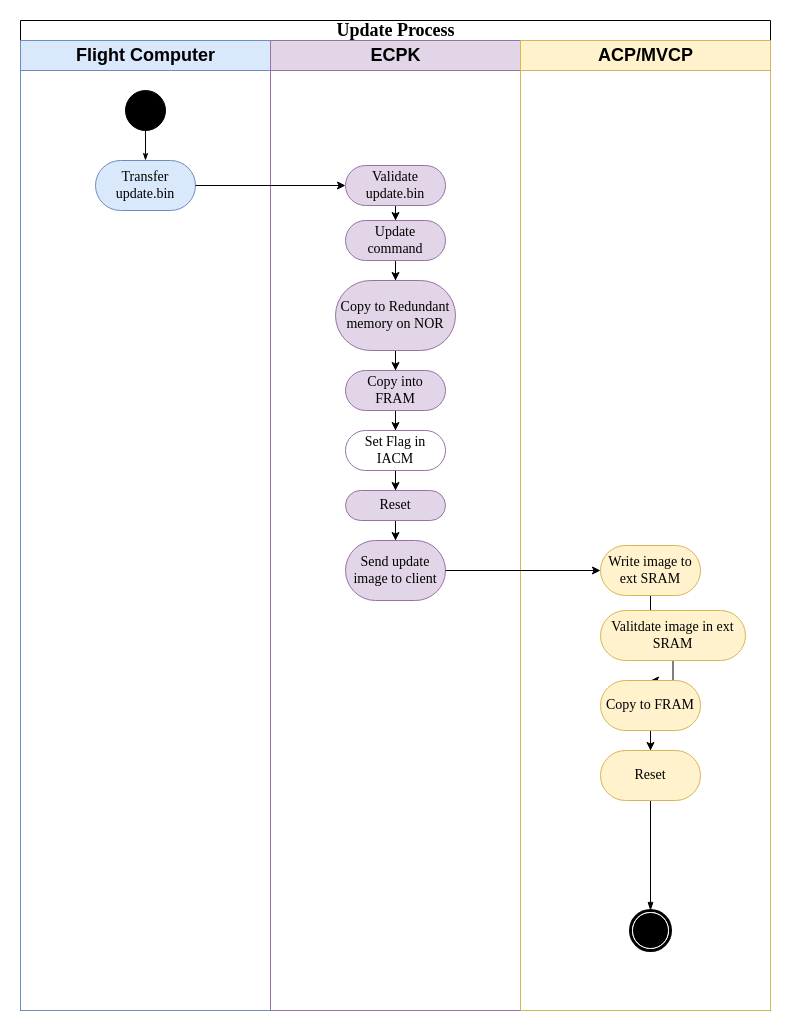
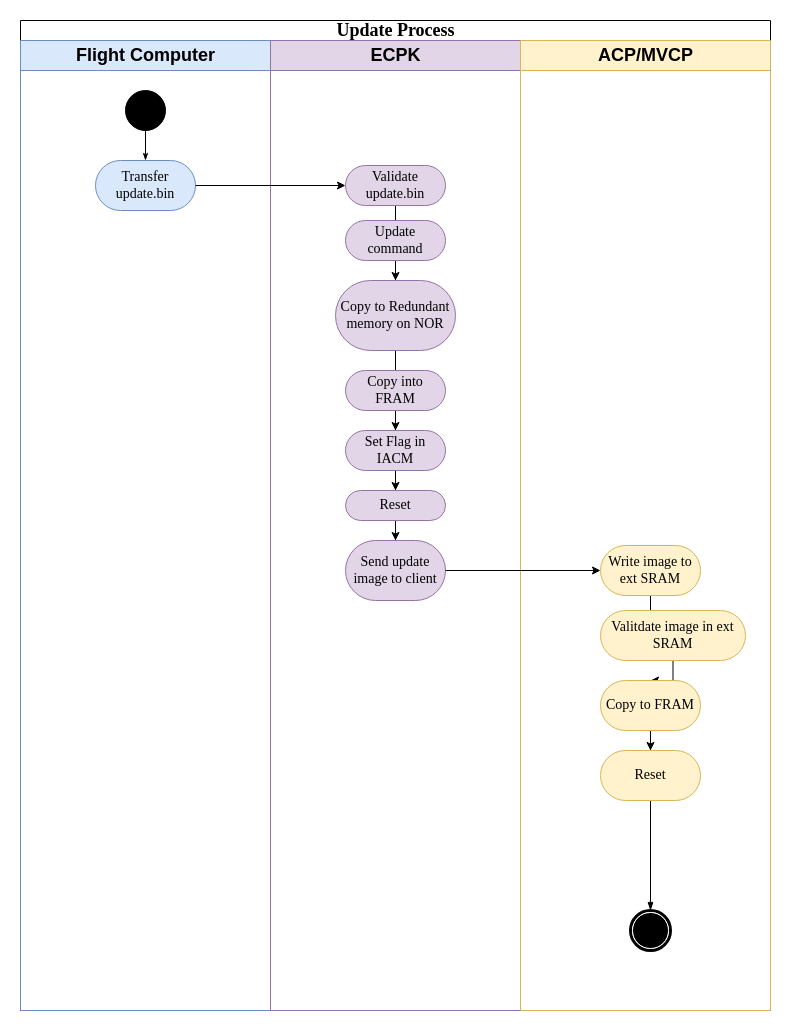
edge "Validate update.bin" -> "Update command": arrowhead classic -> none
edge "Copy to Redundant memory on NOR" -> "Copy into FRAM": arrowhead classic -> none
node "Set Flag in IACM": fillcolor #ffffff -> #e1d5e7
